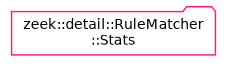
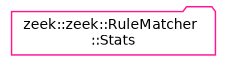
node "zeek::detail::RuleMatcher ::Stats": label "zeek::detail::RuleMatcher ::Stats" -> "zeek::zeek::RuleMatcher ::Stats"
